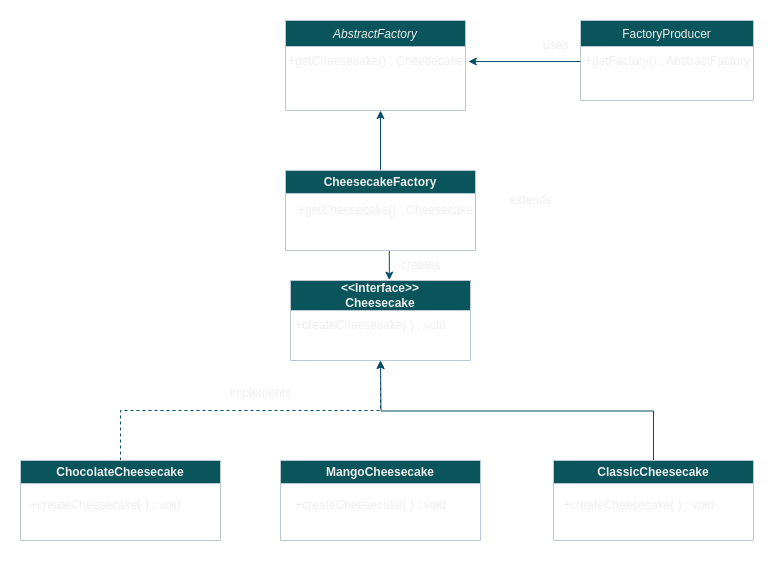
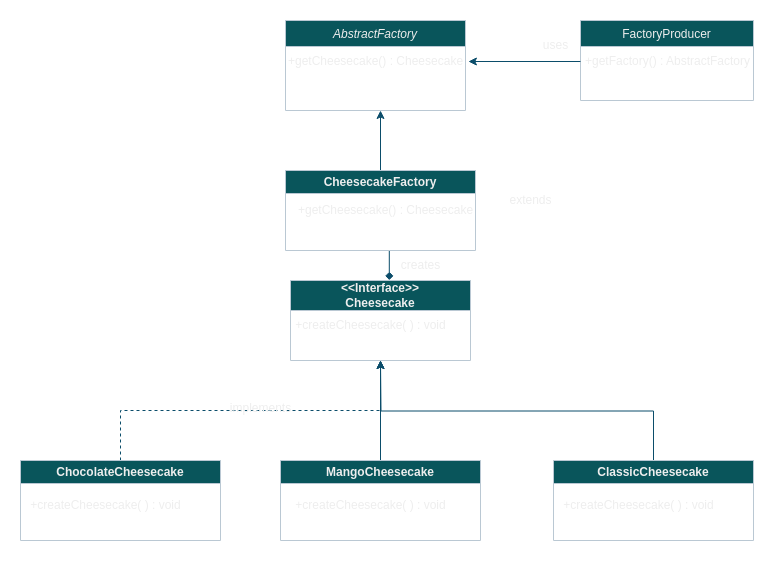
edge "CheesecakeFactory" -> "<<Interface>> Cheesecake": arrowhead classic -> diamond
node "implements": moved (261, 394) -> (261, 409)
edge "MangoCheesecake" -> "<<Interface>> Cheesecake": added
